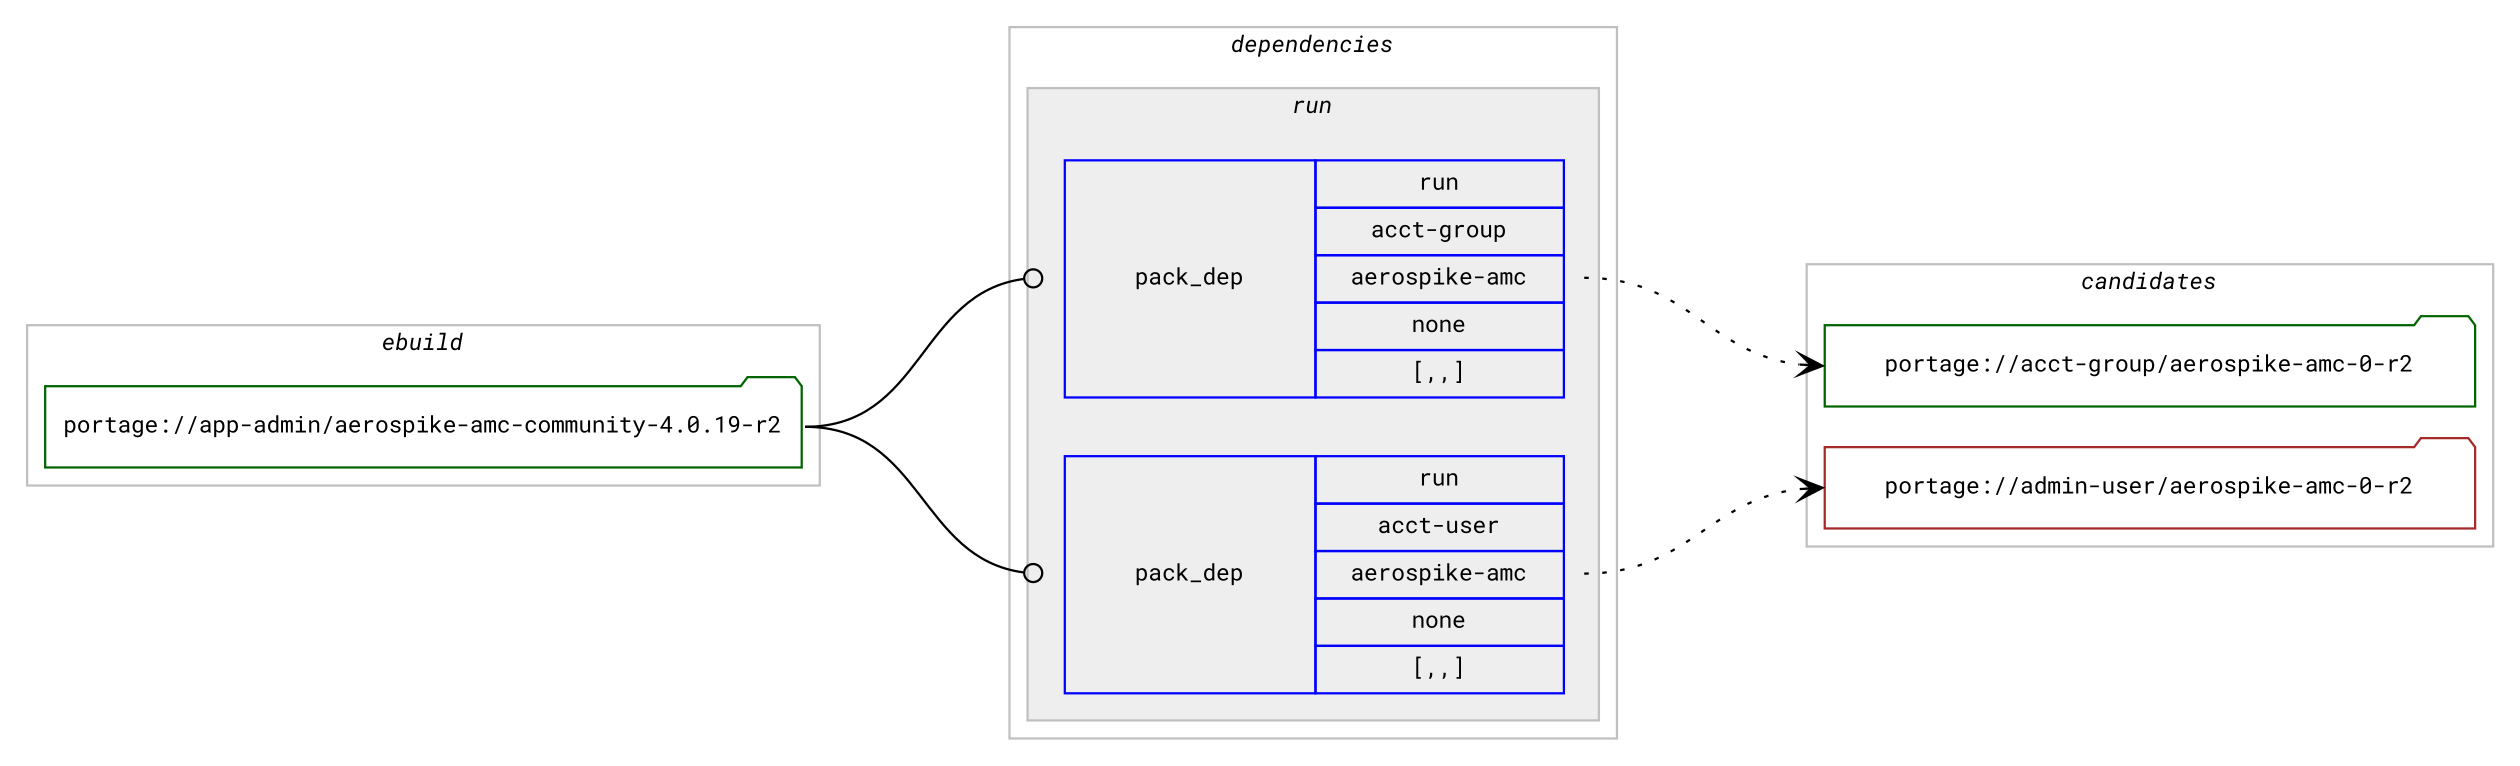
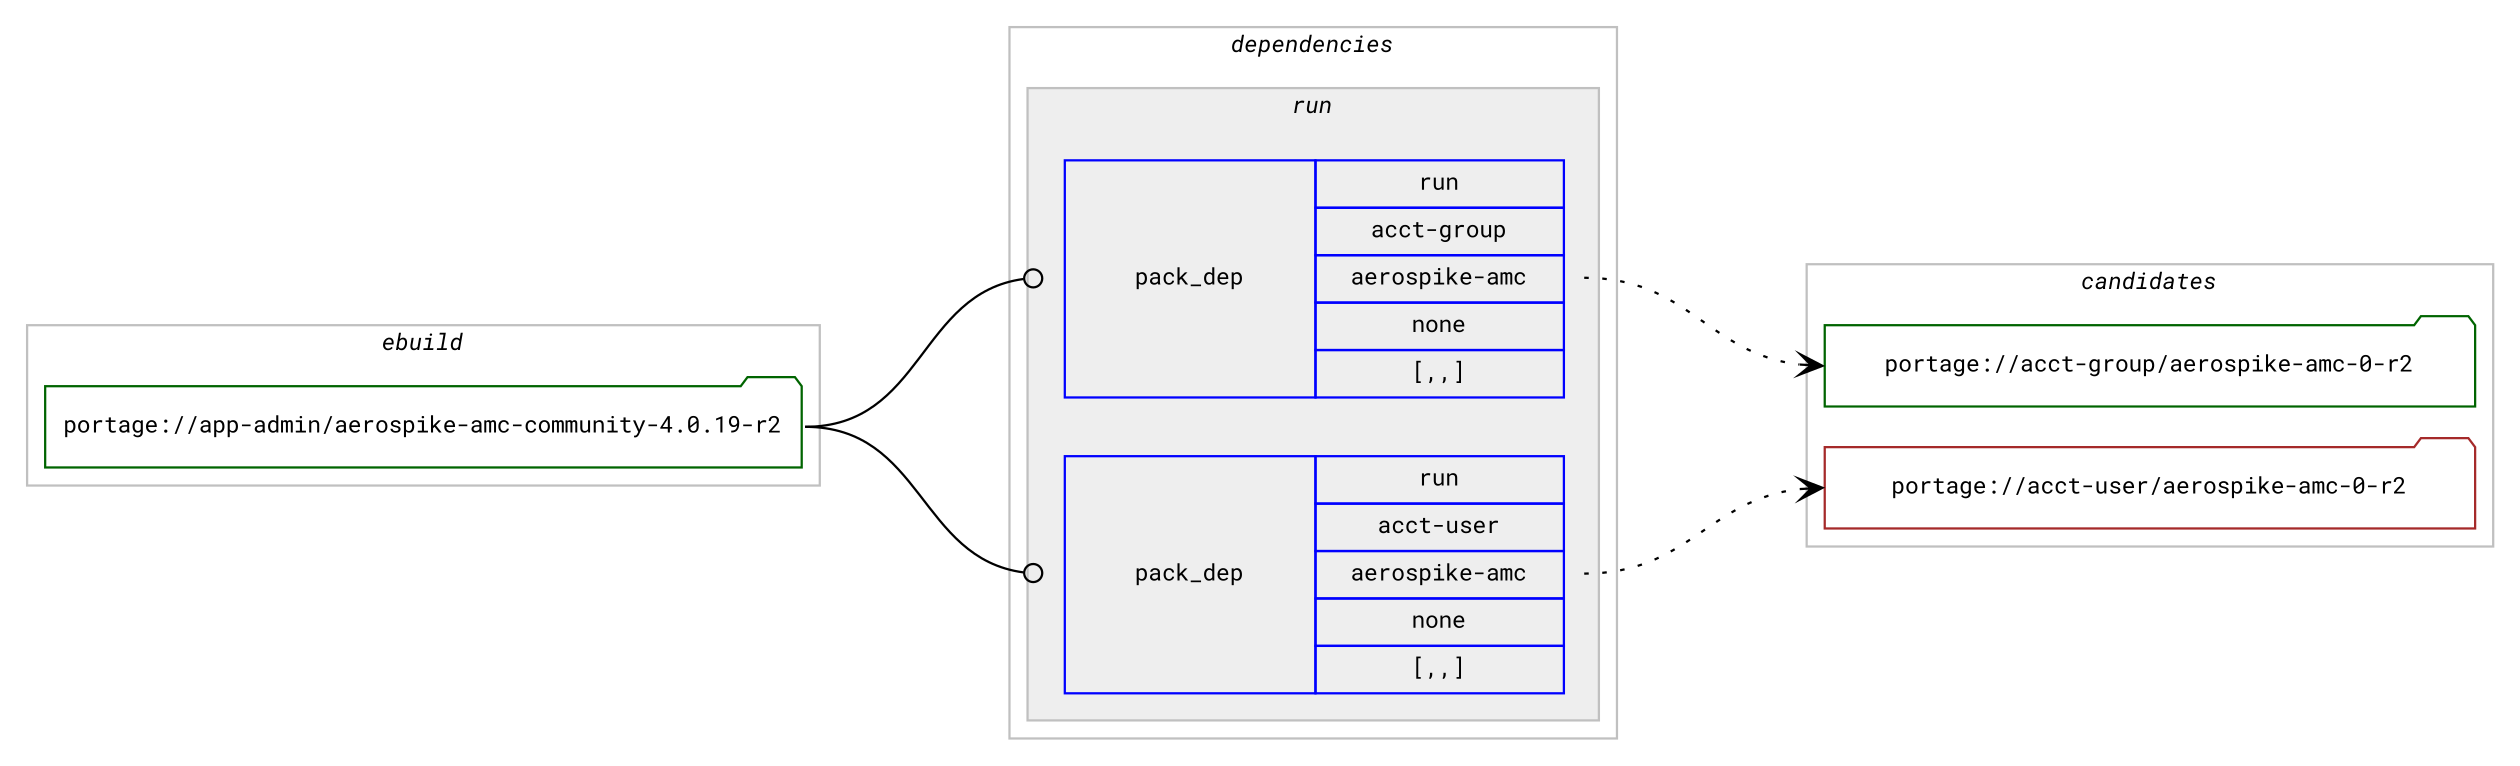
node "portage://admin-user/aerospike-amc-0-r2": label "portage://admin-user/aerospike-amc-0-r2" -> "portage://acct-user/aerospike-amc-0-r2"
